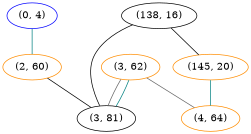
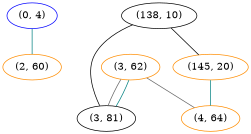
node "(138, 16)": label "(138, 16)" -> "(138, 10)"
edge "(2, 60)" -- "(3, 81)": removed
